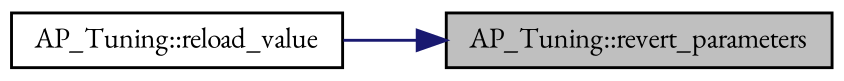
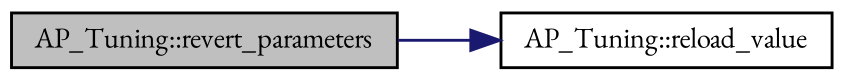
edge "AP_Tuning::reload_value" -> "AP_Tuning::revert_parameters": reversed
